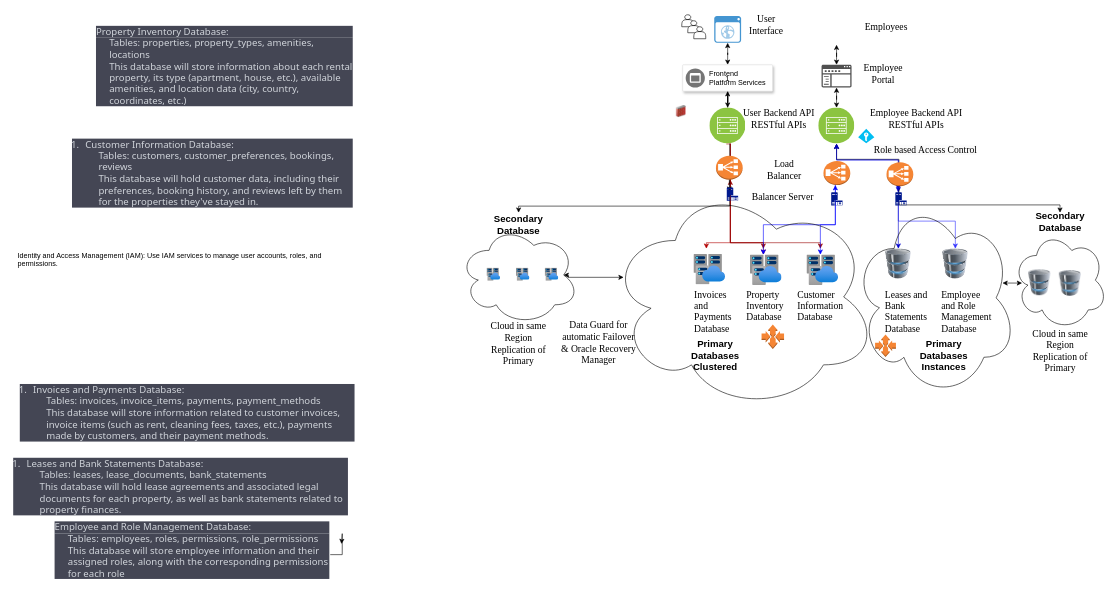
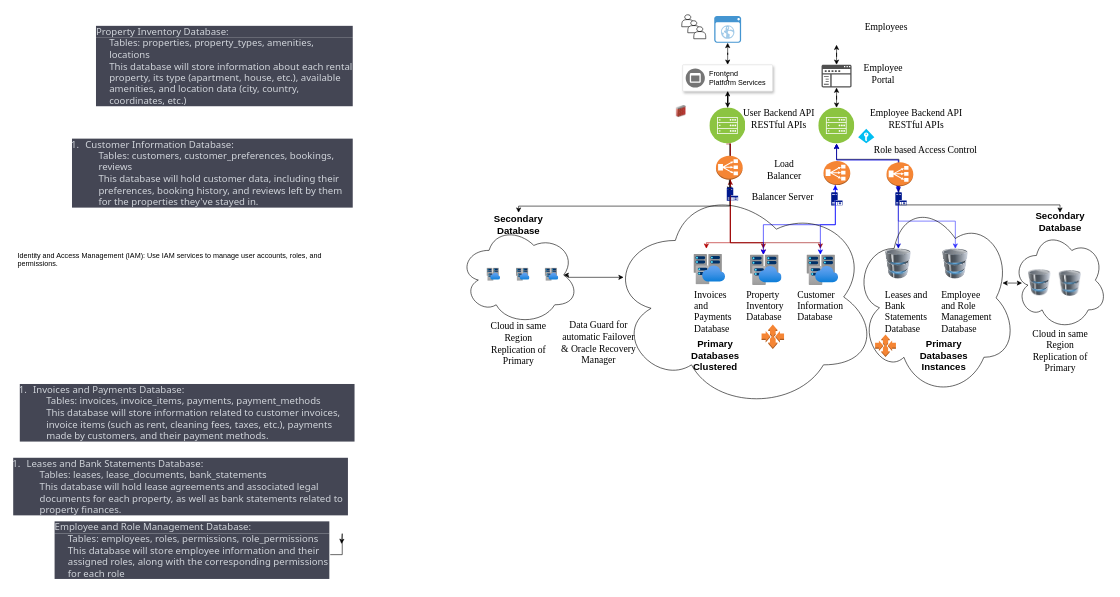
node "User Interface": removed
